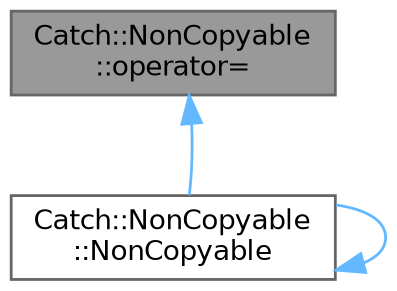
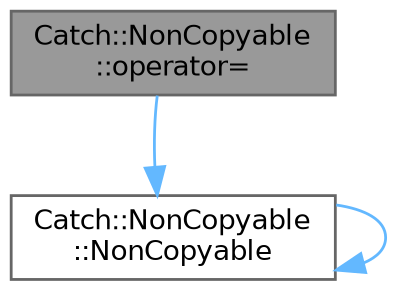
edge "Catch::NonCopyable ::NonCopyable" -> "Catch::NonCopyable ::operator=": reversed
